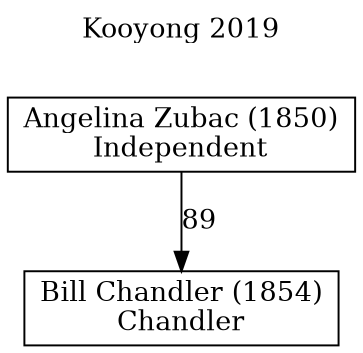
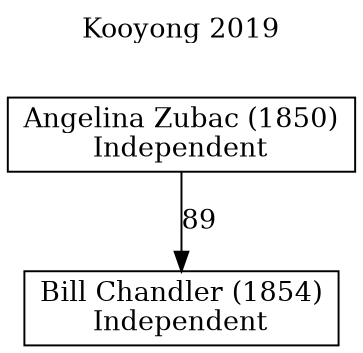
node "Bill Chandler (1854) Chandler": label "Bill Chandler (1854) Chandler" -> "Bill Chandler (1854) Independent"
